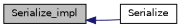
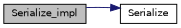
edge "Serialize" -> "Serialize_impl": reversed
